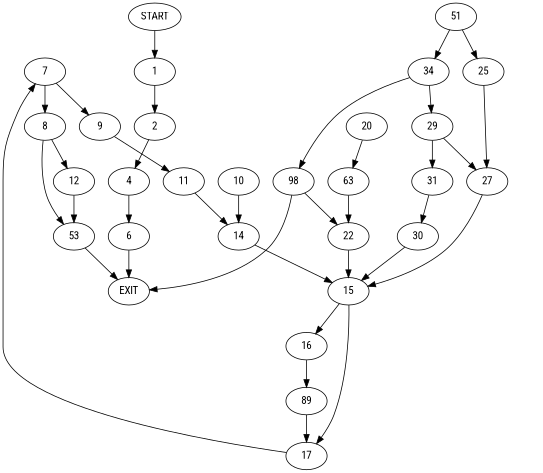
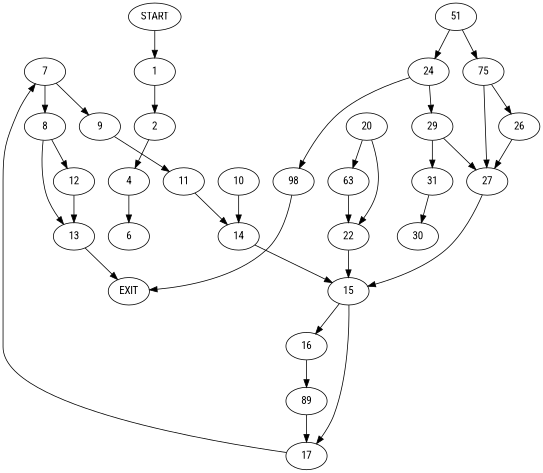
node "34": label "34" -> "24"
node "25": label "25" -> "75"
node "26": added
edge "98" -> "22": now "20" -> "22"
node "53": label "53" -> "13"
edge "6" -> "EXIT": removed
edge "30" -> "15": removed
